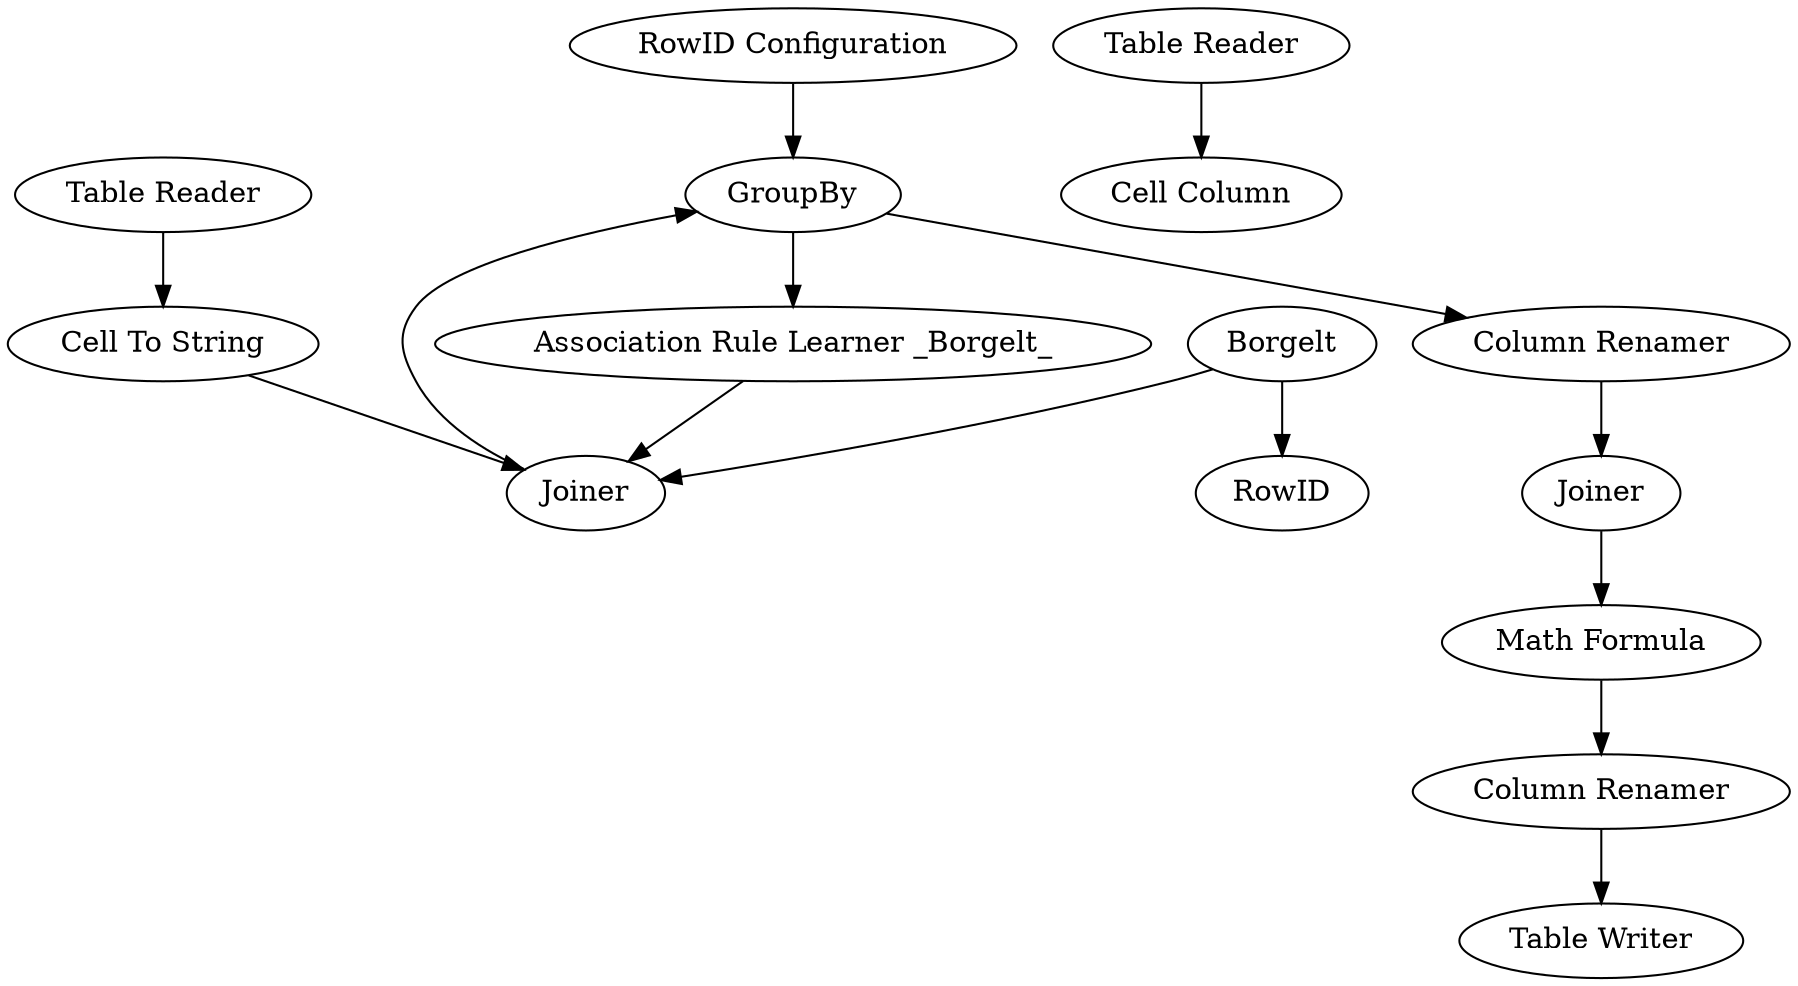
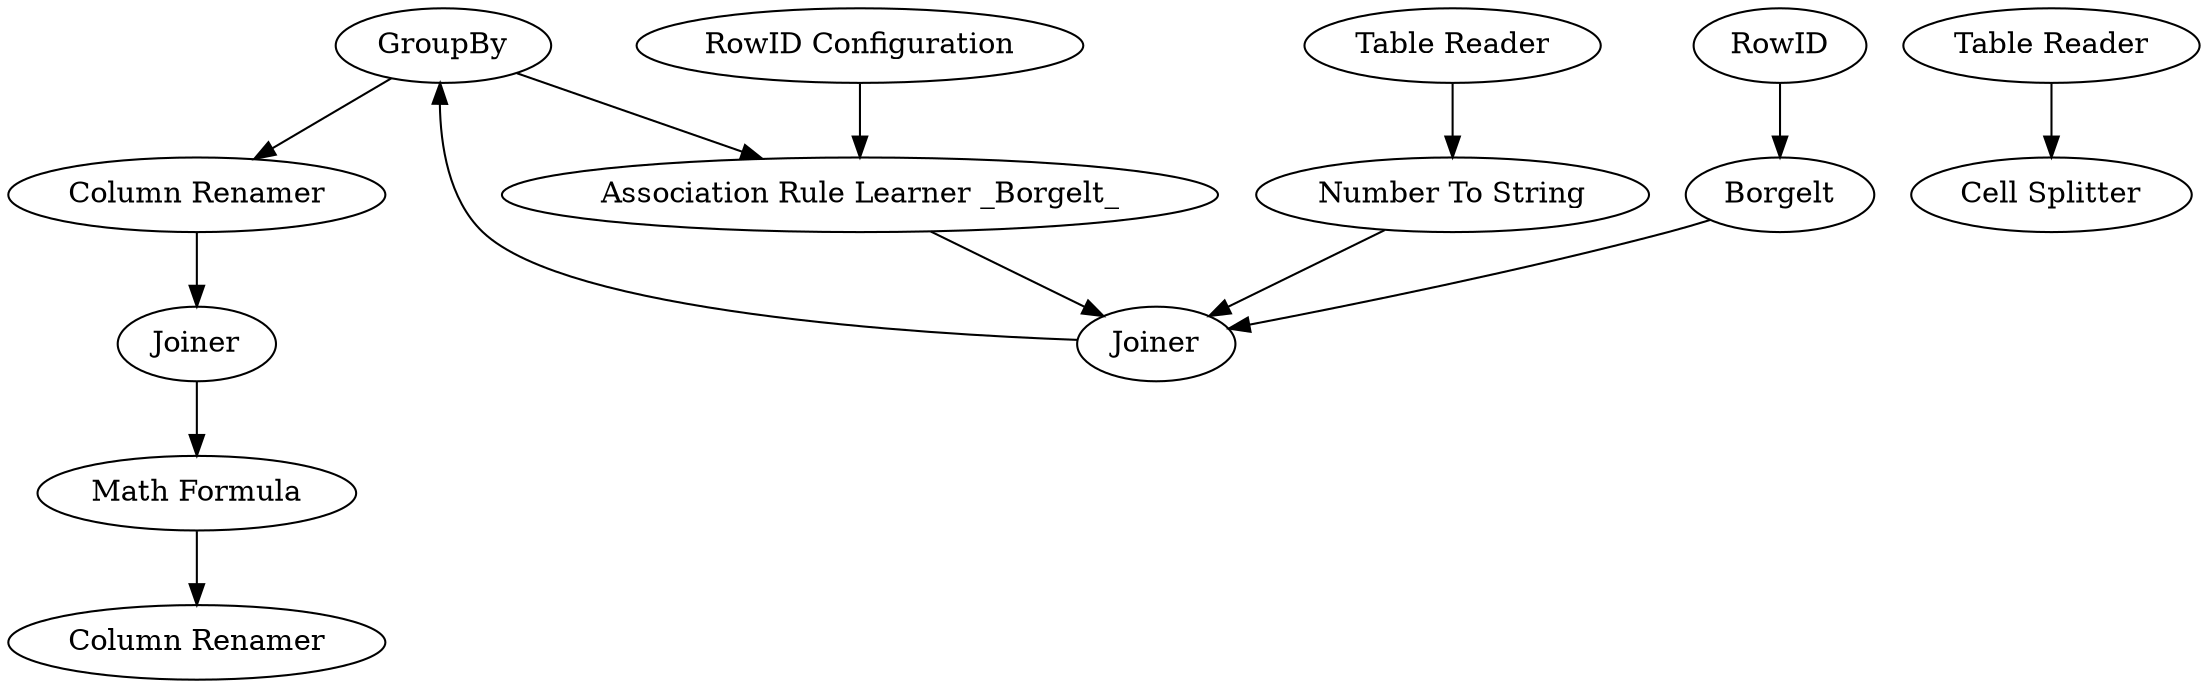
edge "RowID Configuration" -> "GroupBy": now "RowID Configuration" -> "Association Rule Learner _Borgelt_"
node "Cell Column": label "Cell Column" -> "Cell Splitter"
node "Cell To String": label "Cell To String" -> "Number To String"
edge "Borgelt" -> "RowID": reversed
node "Table Writer": removed
